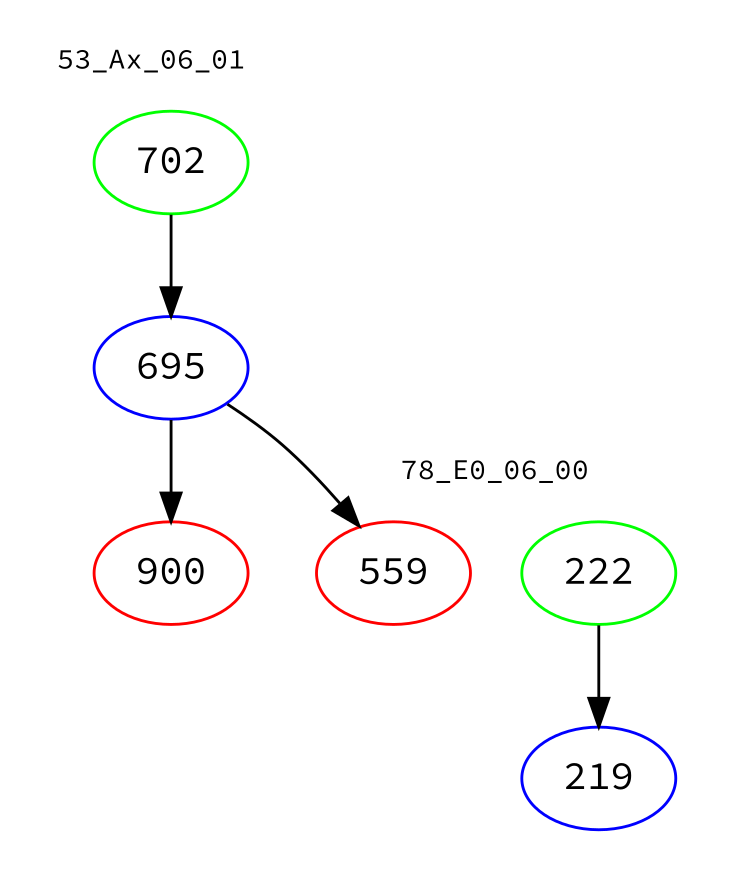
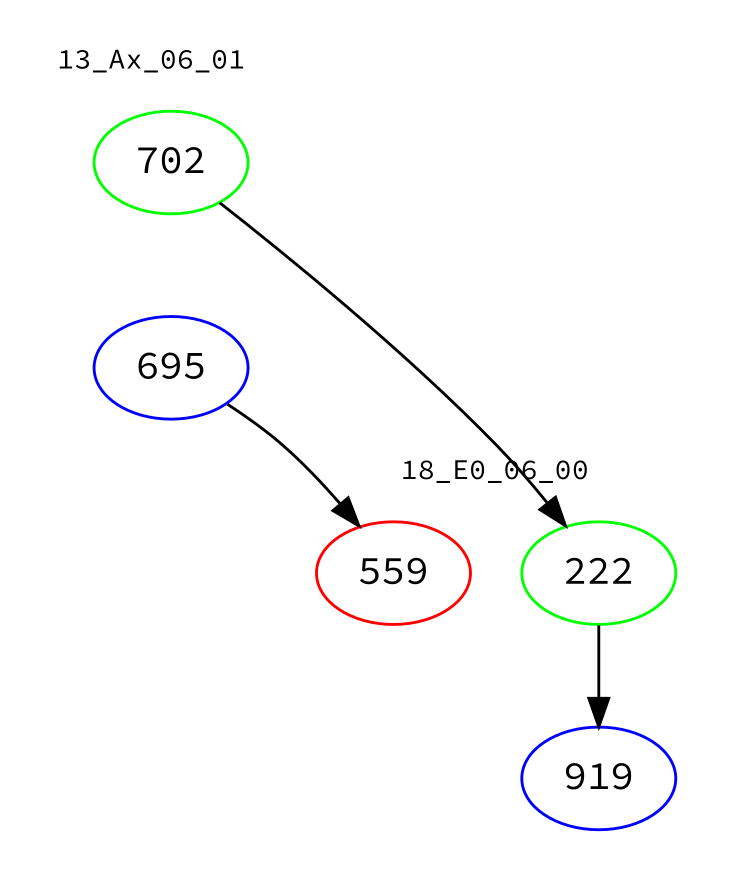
cluster "53_Ax_06_01": label "53_Ax_06_01" -> "13_Ax_06_01"
edge "702" -> "695": now "702" -> "222"
cluster "78_E0_06_00": label "78_E0_06_00" -> "18_E0_06_00"
node "900": removed
node "219": label "219" -> "919"
